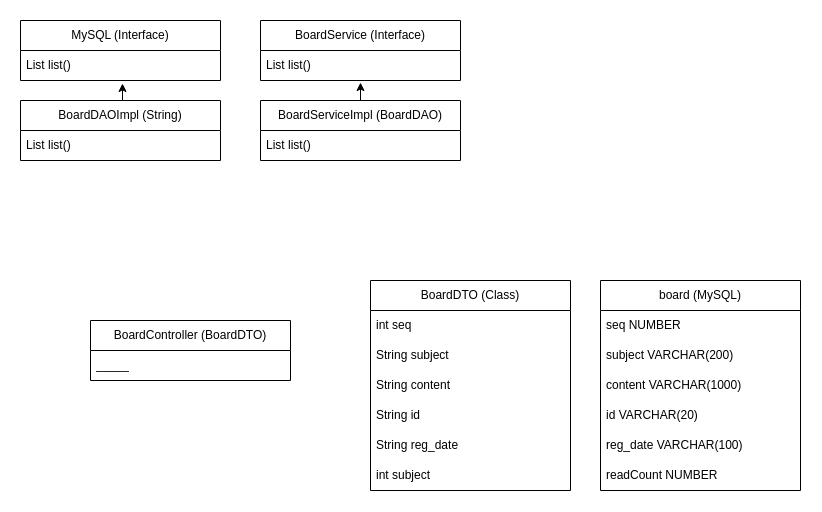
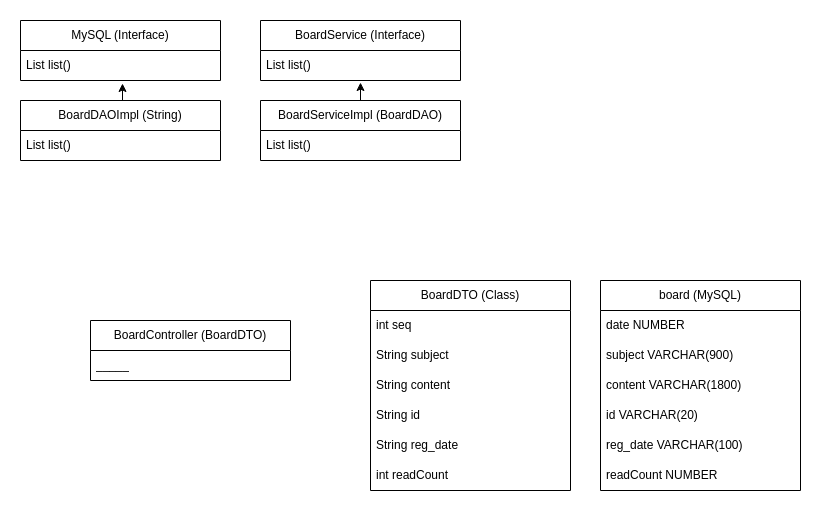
node "seq NUMBER": label "seq NUMBER" -> "date NUMBER"
node "subject VARCHAR(200)": label "subject VARCHAR(200)" -> "subject VARCHAR(900)"
node "content VARCHAR(1000)": label "content VARCHAR(1000)" -> "content VARCHAR(1800)"
node "int subject": label "int subject" -> "int readCount"
